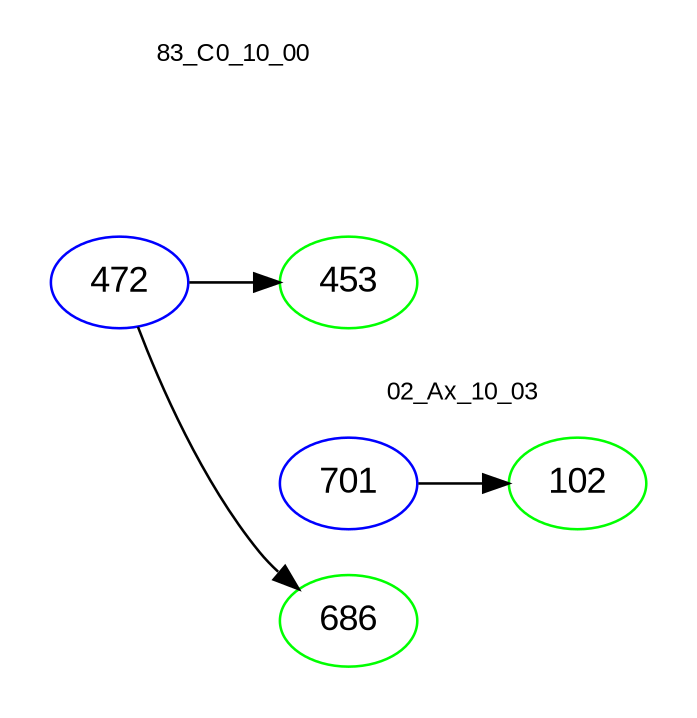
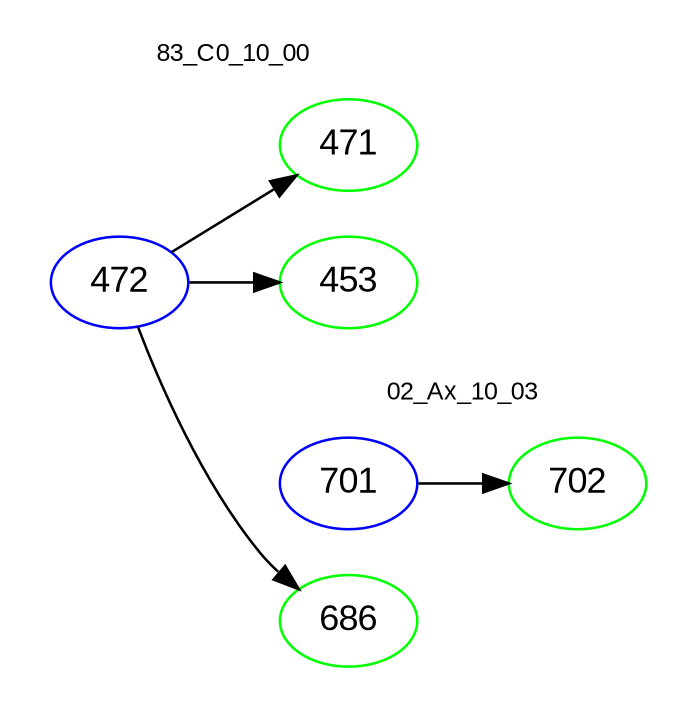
node "471": added
node "102": label "102" -> "702"
